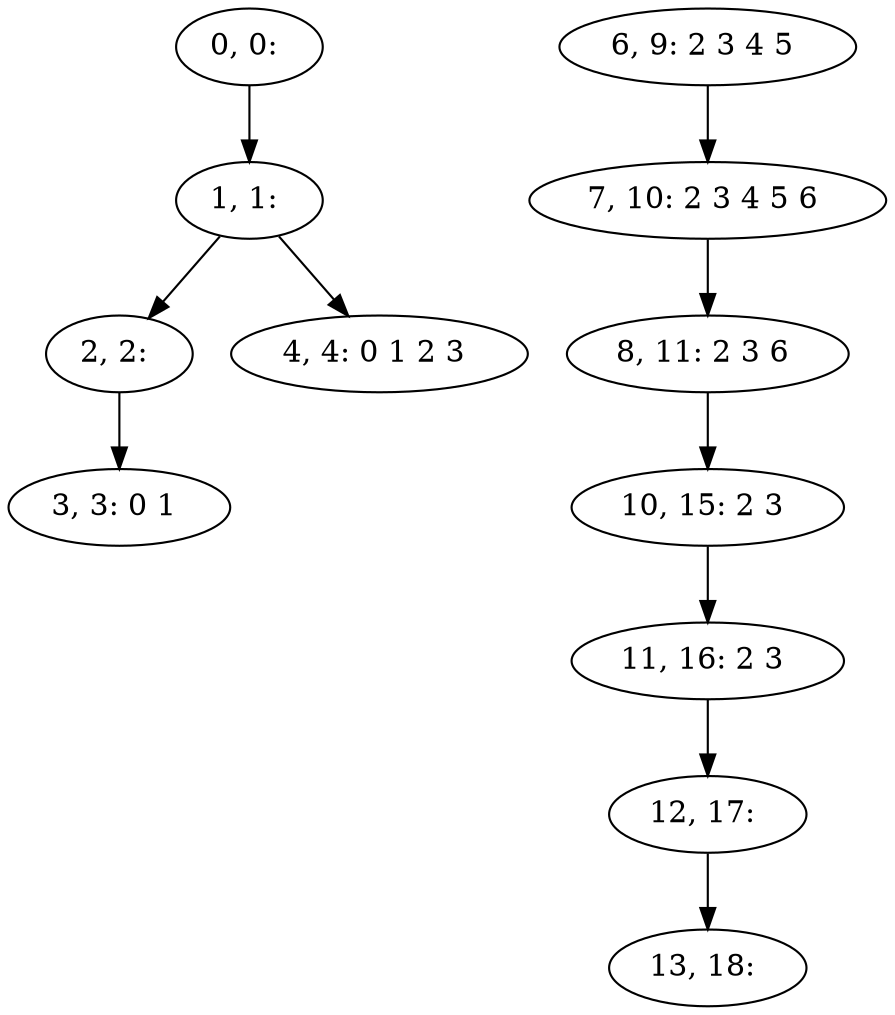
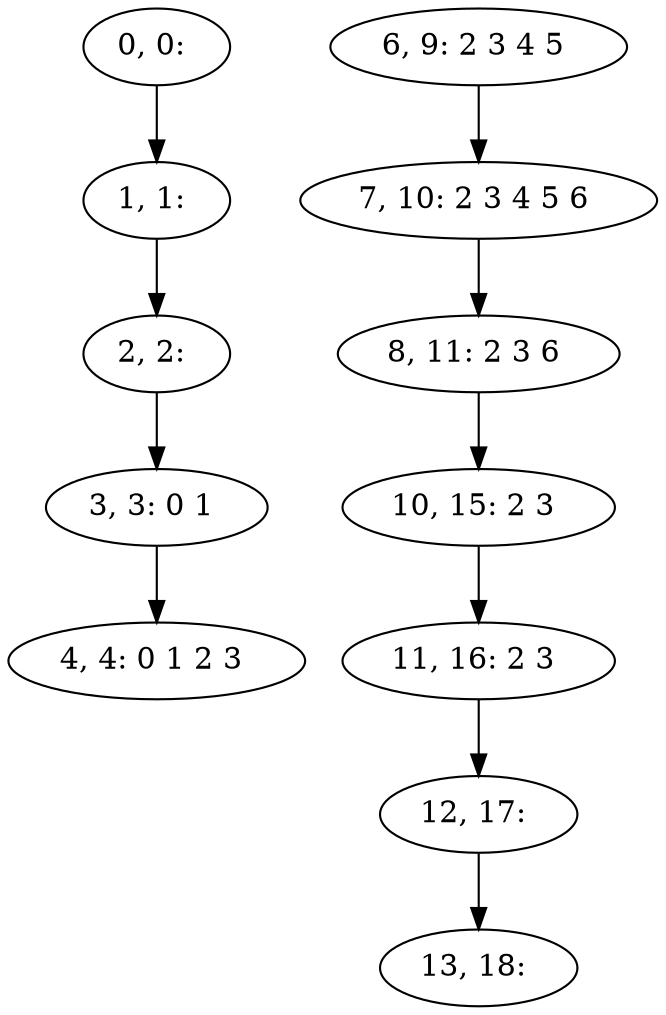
edge "1, 1:" -> "4, 4: 0 1 2 3": now "3, 3: 0 1" -> "4, 4: 0 1 2 3"
